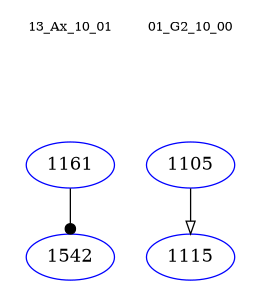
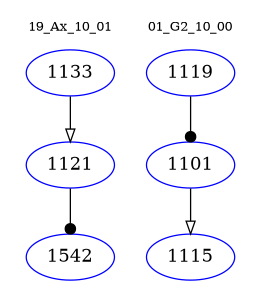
cluster "13_Ax_10_01": label "13_Ax_10_01" -> "19_Ax_10_01"
node "1133": added
node "1119": added
node "1161": label "1161" -> "1121"
node "1105": label "1105" -> "1101"
